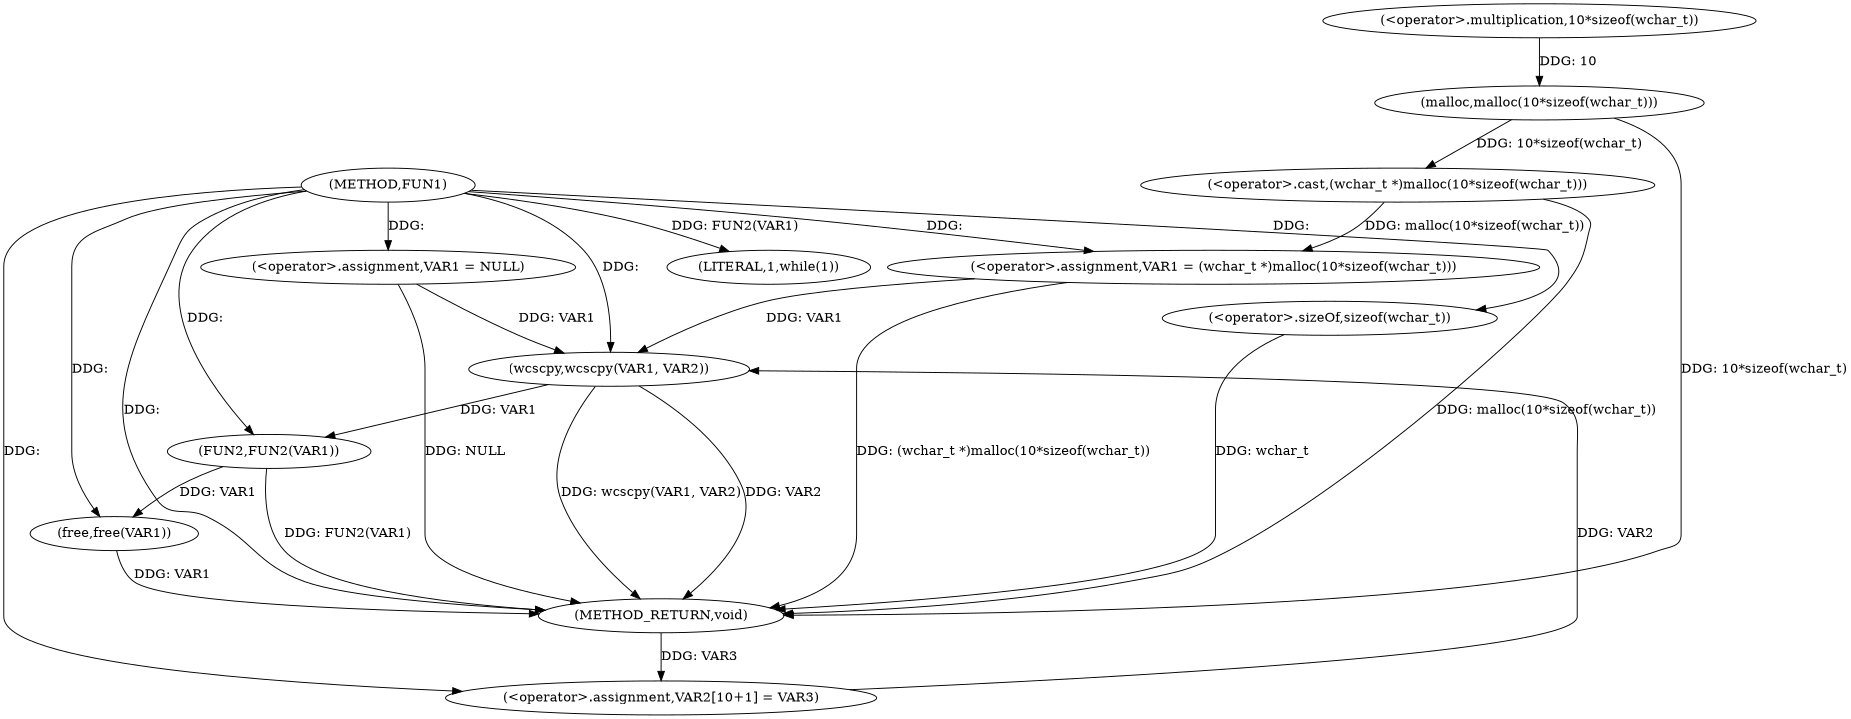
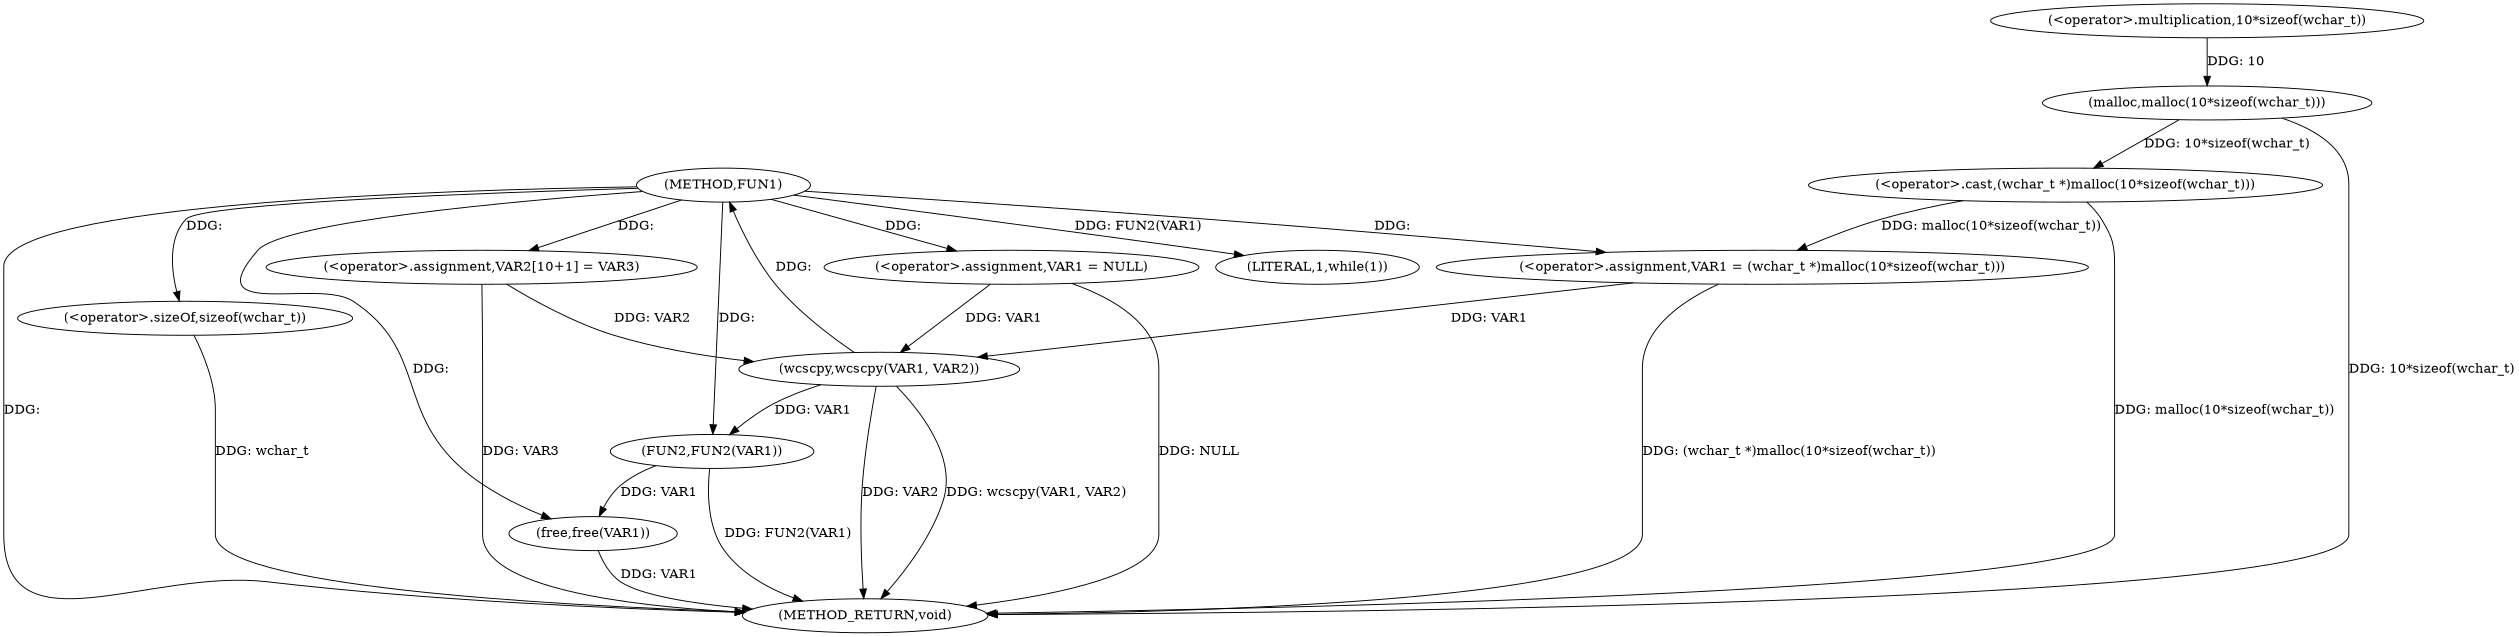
edge "(METHOD,FUN1)" -> "(wcscpy,wcscpy(VAR1, VAR2))": reversed
edge "(METHOD_RETURN,void)" -> "(<operator>.assignment,VAR2[10+1] = VAR3)": reversed
